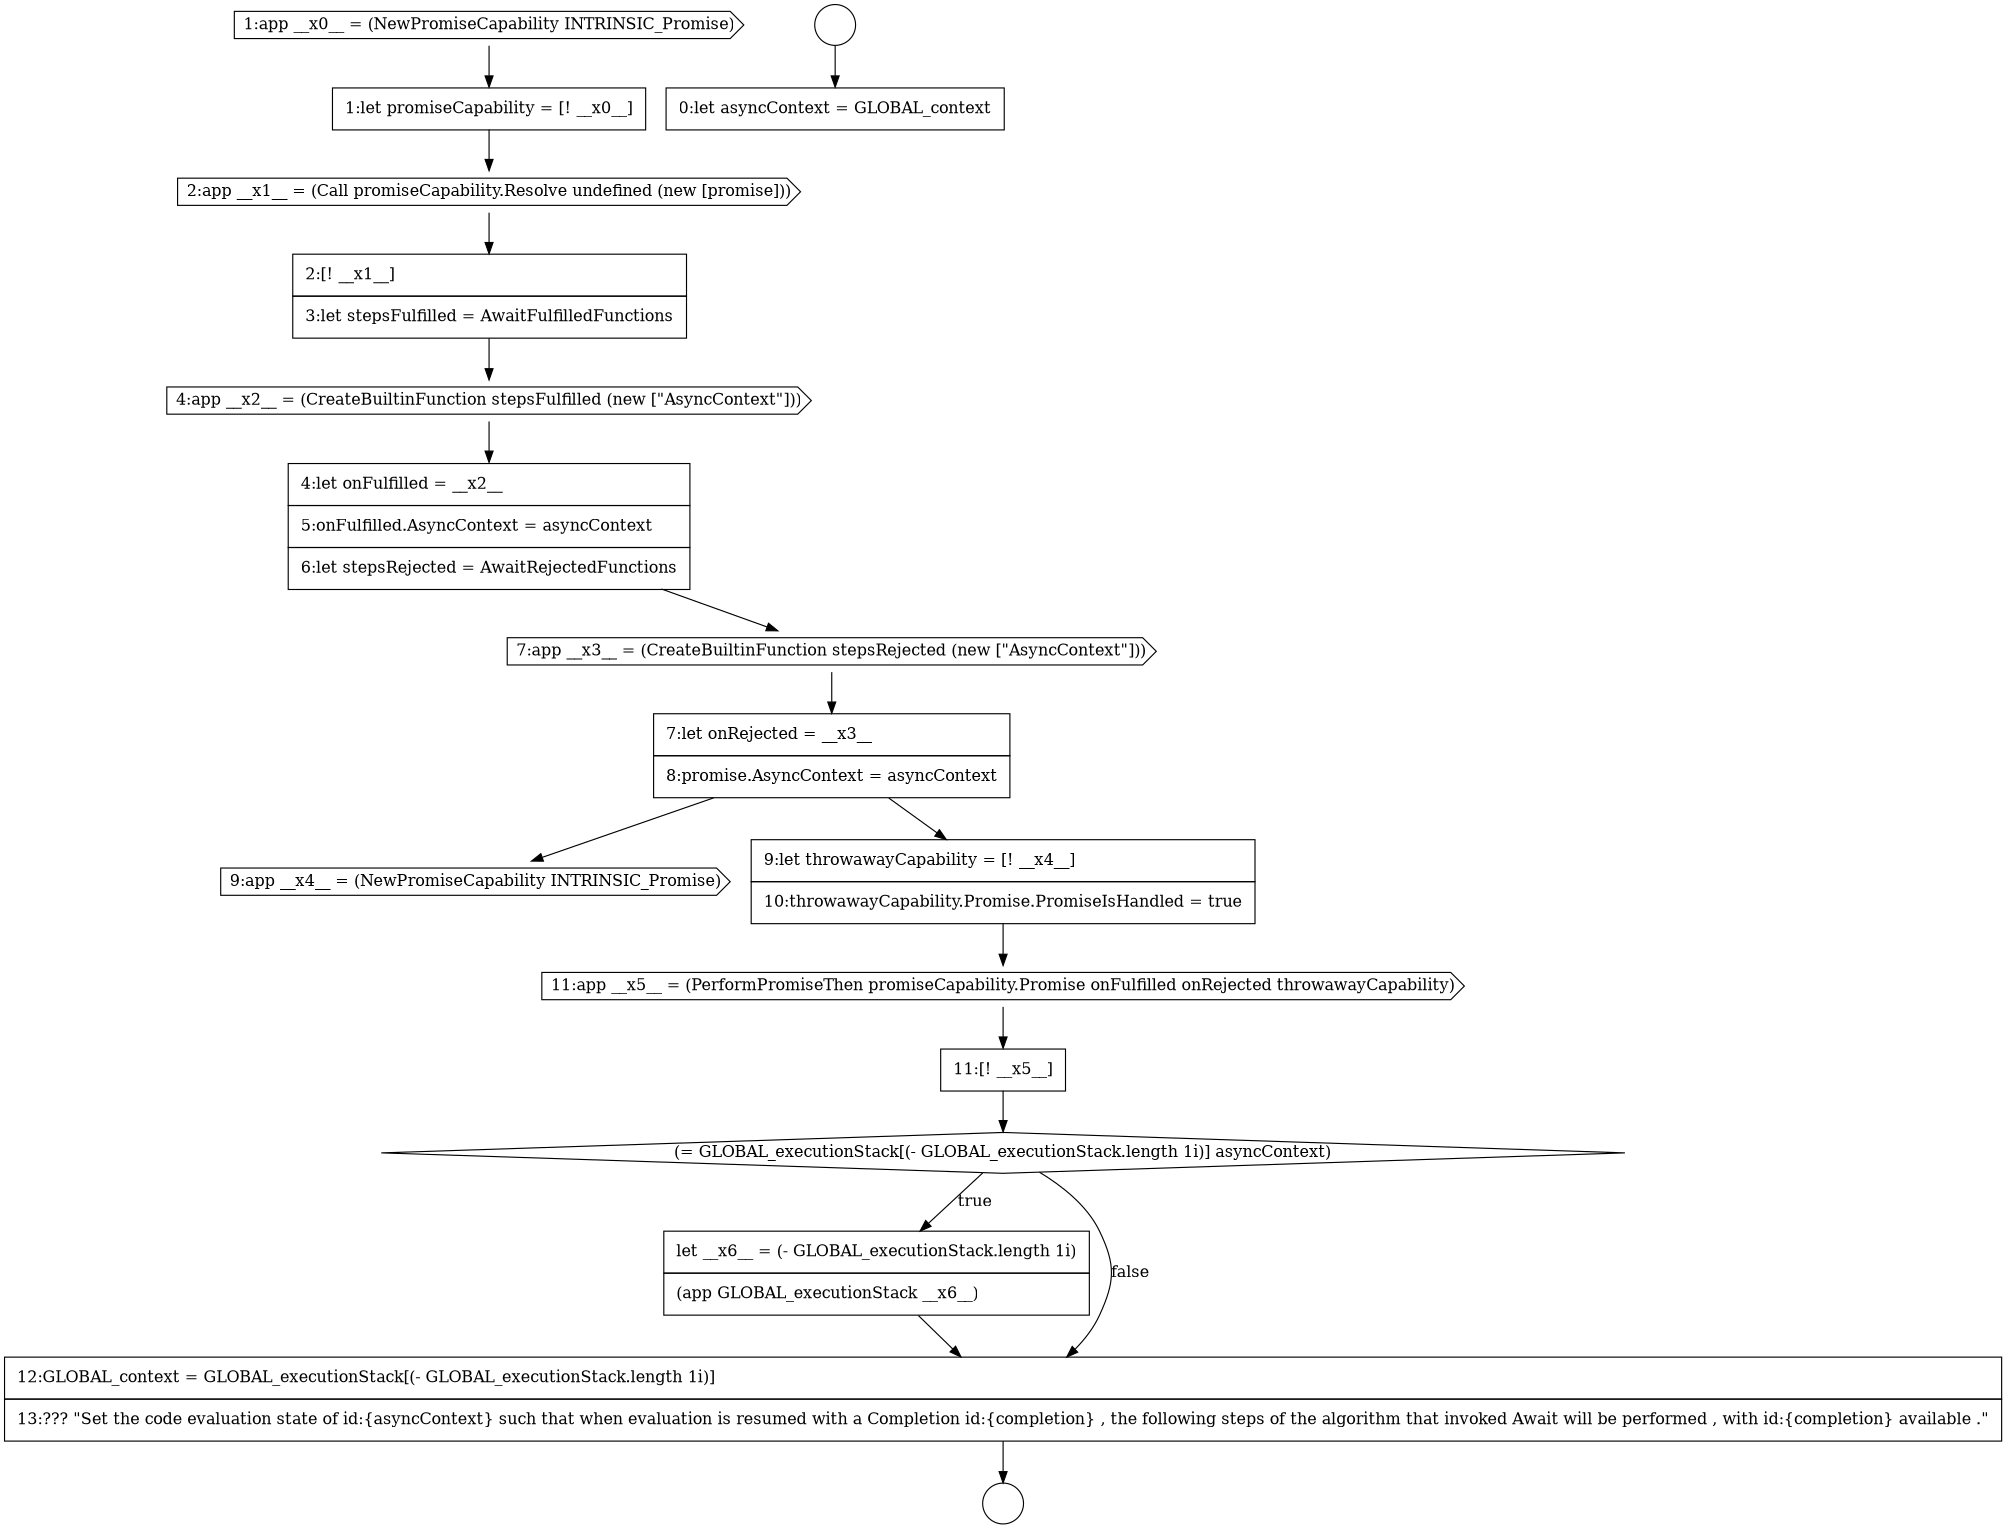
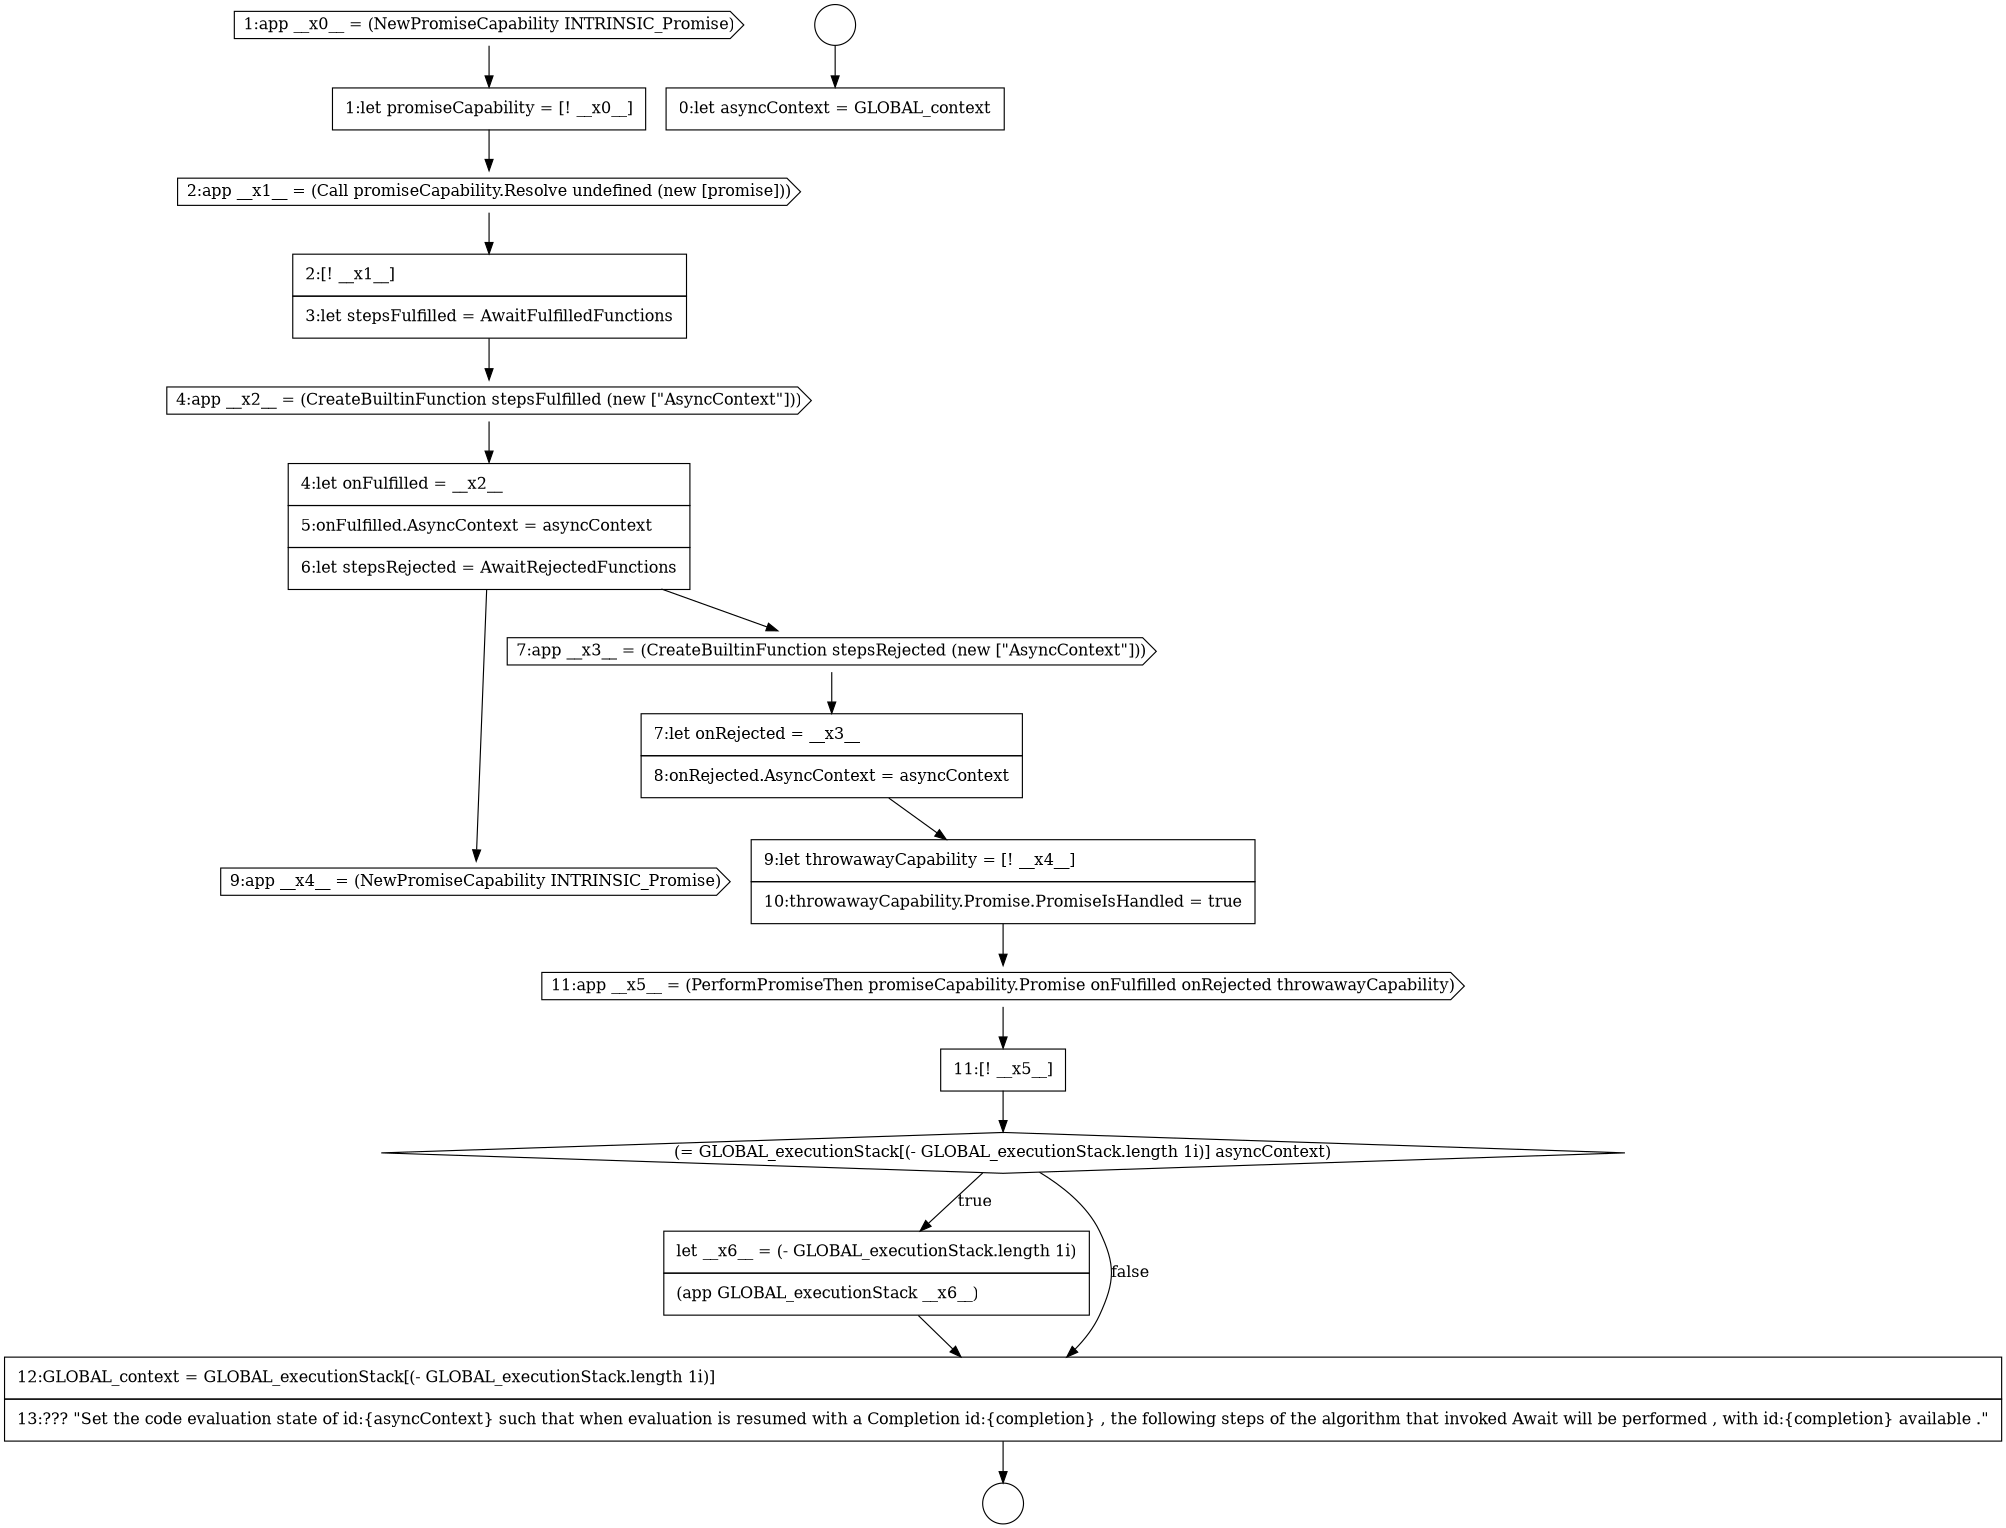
node "7:let onRejected = __x3__": text "8:promise.AsyncContext = asyncContext" -> "8:onRejected.AsyncContext = asyncContext"
edge "7:let onRejected = __x3__" -> "9:app __x4__ = (NewPromiseCapability INTRINSIC_Promise)": now "4:let onFulfilled = __x2__" -> "9:app __x4__ = (NewPromiseCapability INTRINSIC_Promise)"
